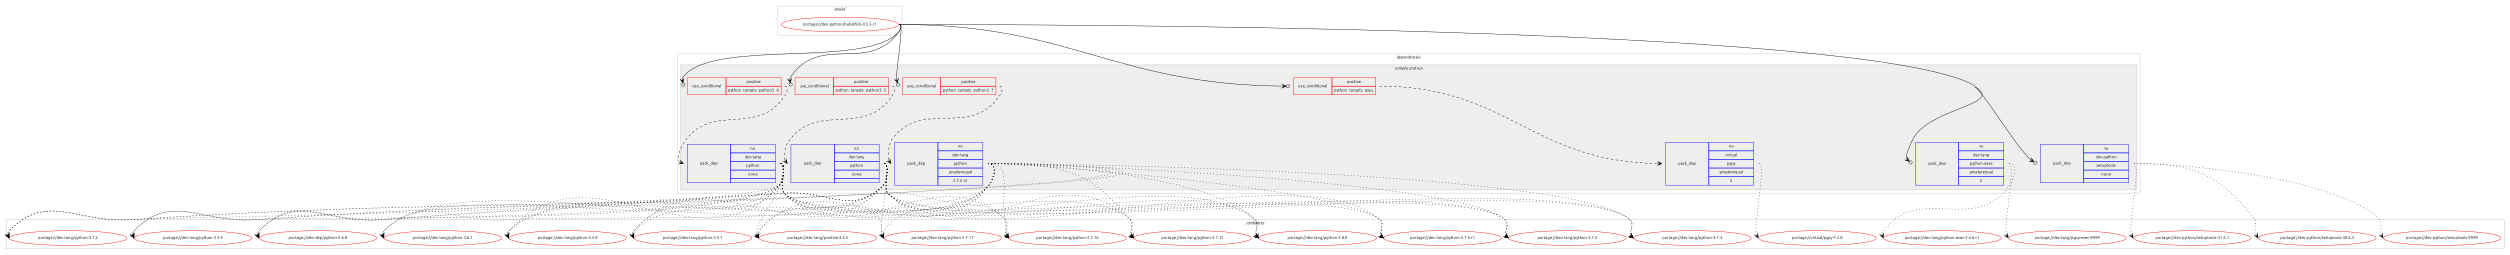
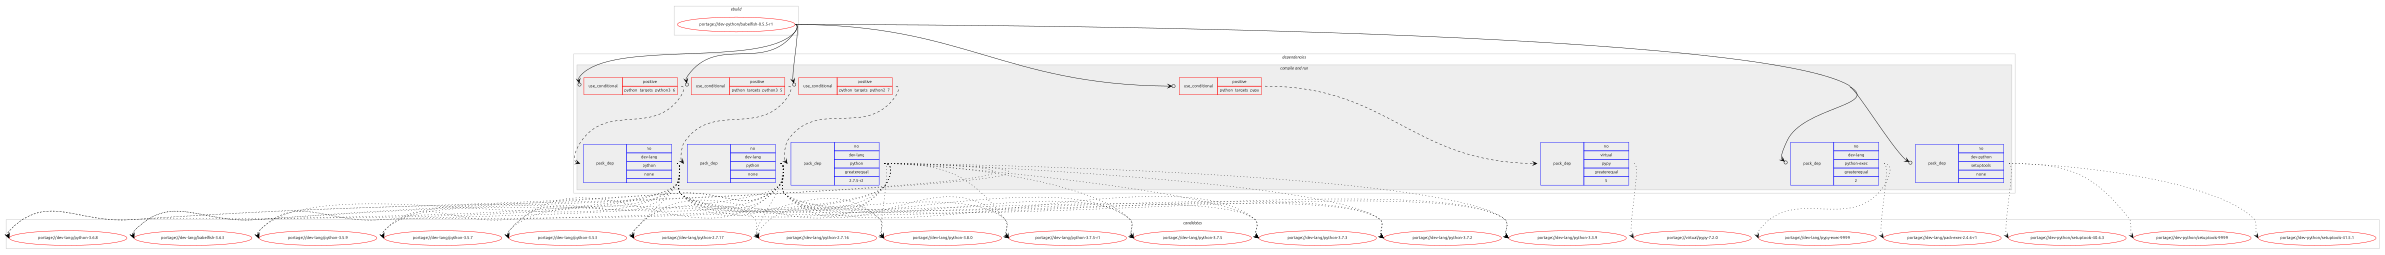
node "portage://dev-dep/python-3.6.8": label "portage://dev-dep/python-3.6.8" -> "portage://dev-lang/python-3.6.8"
node "portage://dev-lang/python-3.6.5": label "portage://dev-lang/python-3.6.5" -> "portage://dev-lang/babelfish-3.6.5"
node "portage://dev-lang/positive-3.5.5": label "portage://dev-lang/positive-3.5.5" -> "portage://dev-lang/python-3.5.5"
node "portage://dev-lang/python-2.7.15": removed
node "portage://dev-lang/python-exec-2.4.6-r1": label "portage://dev-lang/python-exec-2.4.6-r1" -> "portage://dev-lang/pack-exec-2.4.6-r1"
